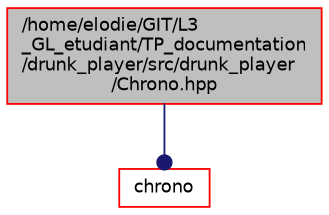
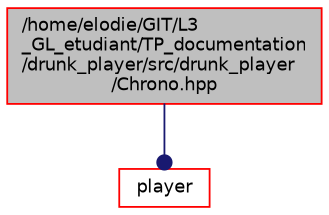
node "chrono": label "chrono" -> "player"
